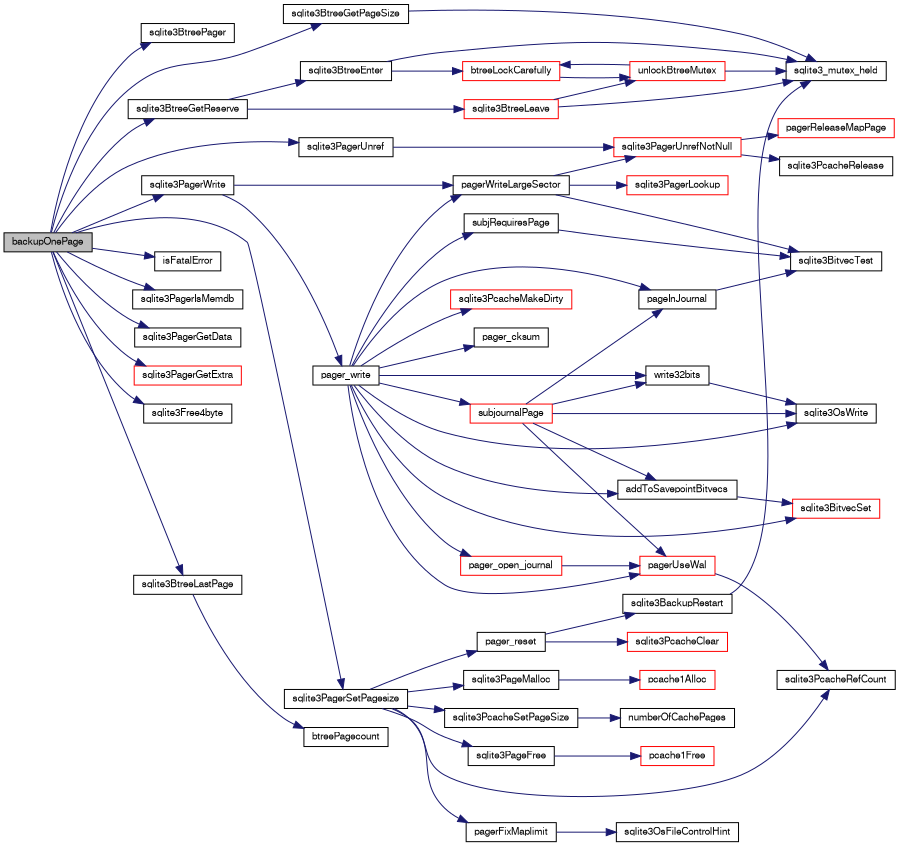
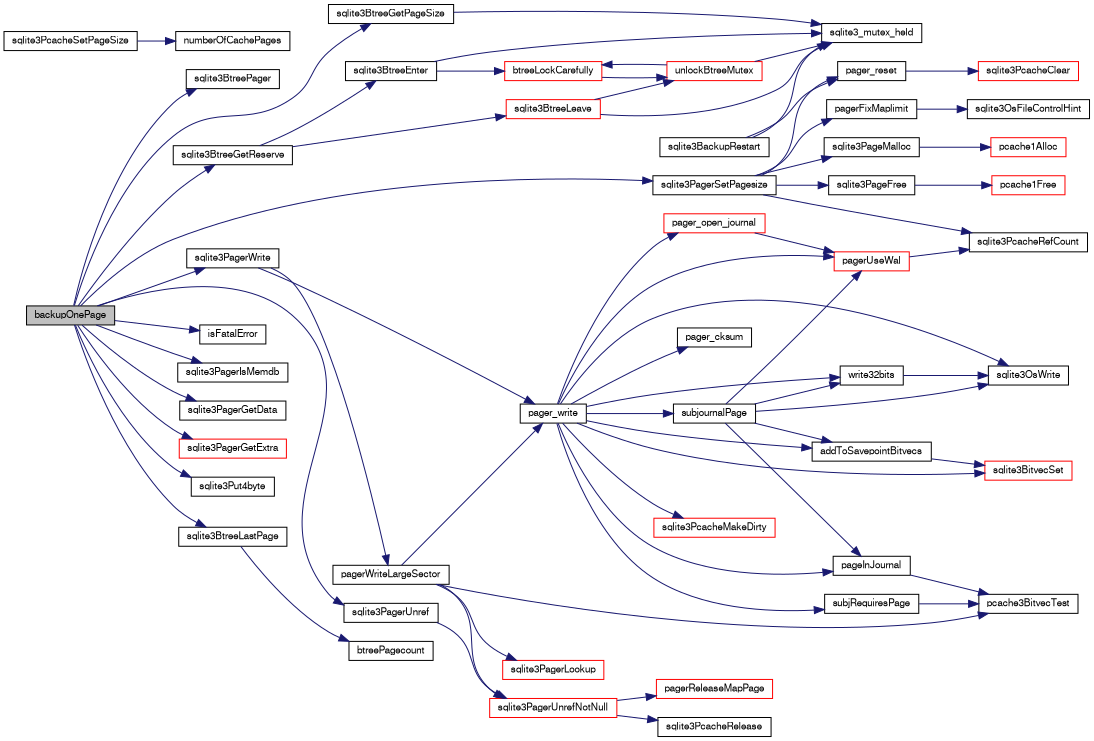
node "sqlite3BitvecTest": label "sqlite3BitvecTest" -> "pcache3BitvecTest"
edge "pager_write" -> "pagerWriteLargeSector": reversed
node "sqlite3Free4byte": label "sqlite3Free4byte" -> "sqlite3Put4byte"
node "subjournalPage": color red -> black
edge "pager_reset" -> "sqlite3BackupRestart": reversed
edge "sqlite3PagerSetPagesize" -> "sqlite3PcacheSetPageSize": removed
